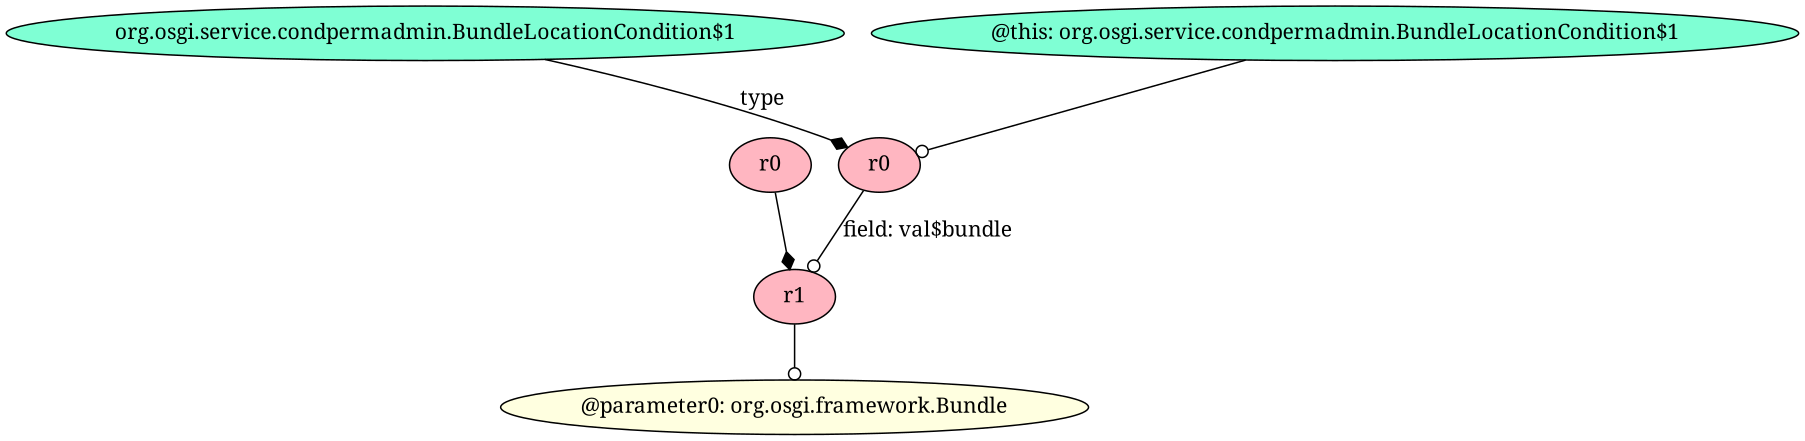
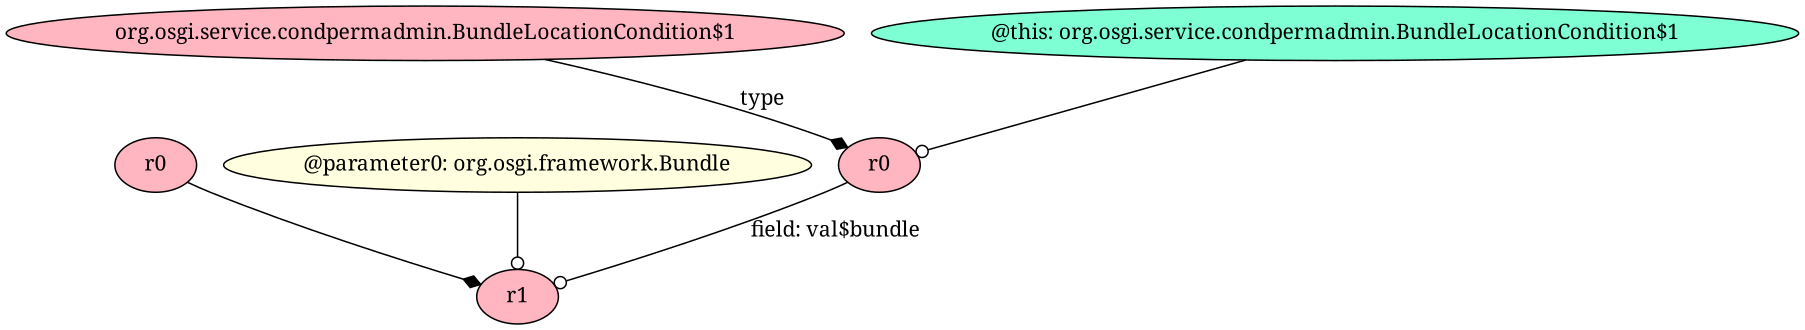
node "org.osgi.service.condpermadmin.BundleLocationCondition$1": fillcolor aquamarine -> lightpink
edge "r1" -> "@parameter0: org.osgi.framework.Bundle": reversed
